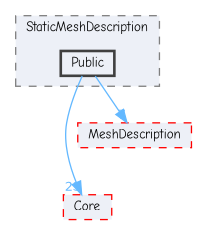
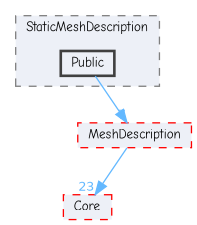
edge "Public" -> "Core": now "MeshDescription" -> "Core"
